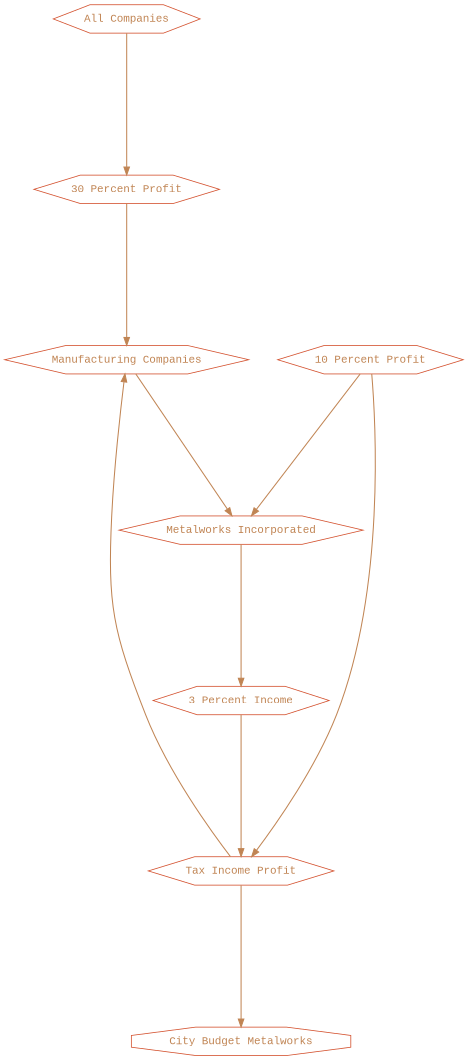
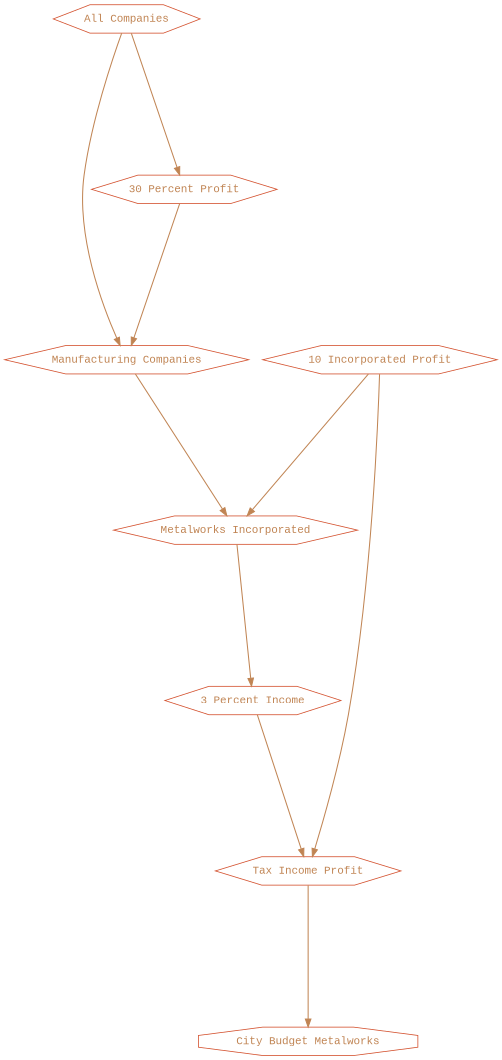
node "10 Percent Profit": label "10 Percent Profit" -> "10 Incorporated Profit"
edge "Tax Income Profit" -> "Manufacturing Companies": now "All Companies" -> "Manufacturing Companies"
